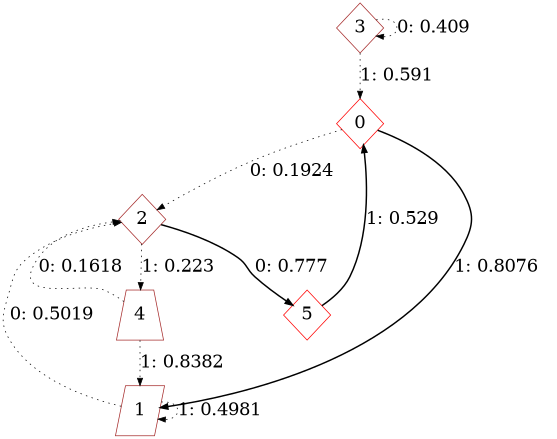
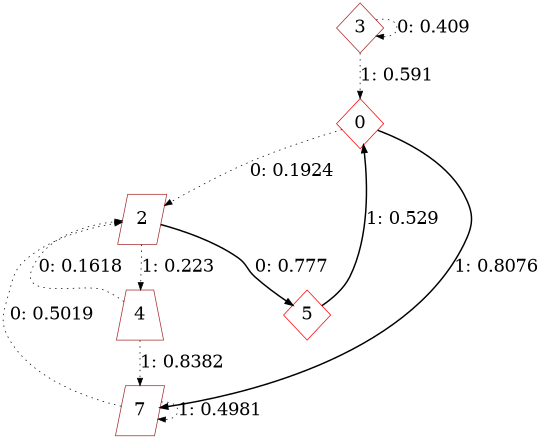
node "2": shape diamond -> parallelogram
node "1": label "1" -> "7"
